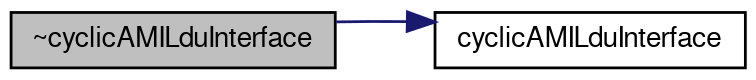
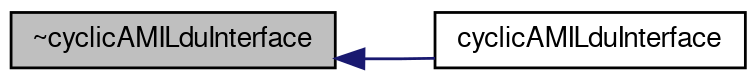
edge "~cyclicAMILduInterface" -> "cyclicAMILduInterface": reversed
